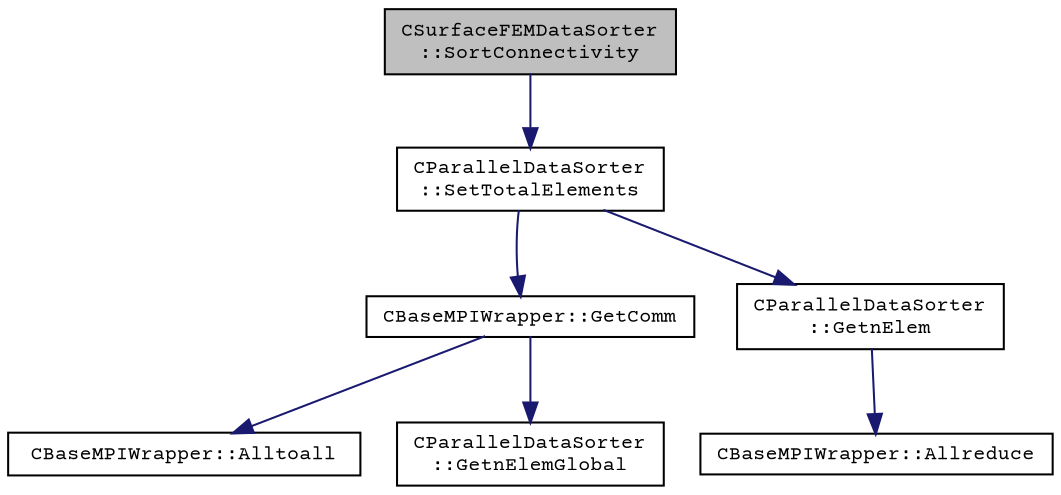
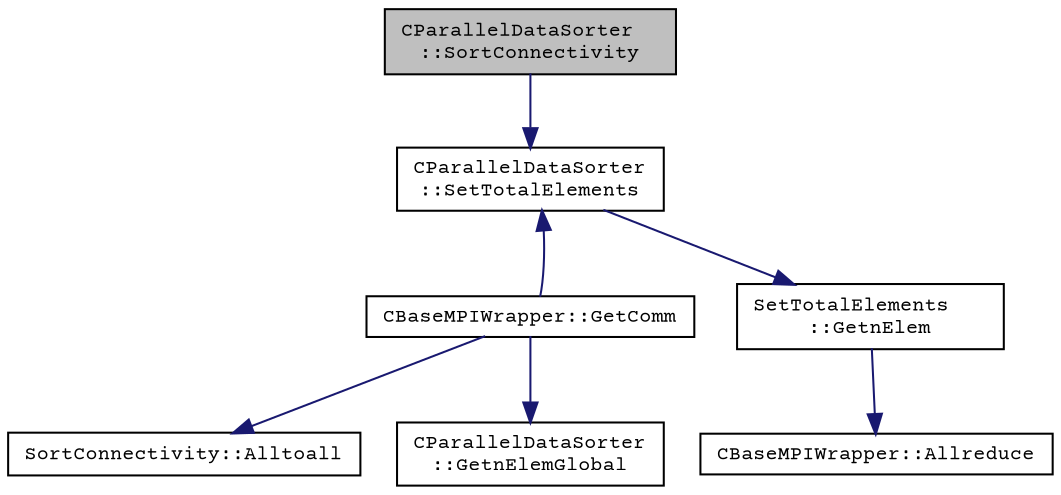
node "CSurfaceFEMDataSorter ::SortConnectivity": label "CSurfaceFEMDataSorter ::SortConnectivity" -> "CParallelDataSorter ::SortConnectivity"
edge "CParallelDataSorter ::SetTotalElements" -> "CBaseMPIWrapper::GetComm": reversed
node "CParallelDataSorter ::GetnElem": label "CParallelDataSorter ::GetnElem" -> "SetTotalElements ::GetnElem"
node "CBaseMPIWrapper::Alltoall": label "CBaseMPIWrapper::Alltoall" -> "SortConnectivity::Alltoall"
